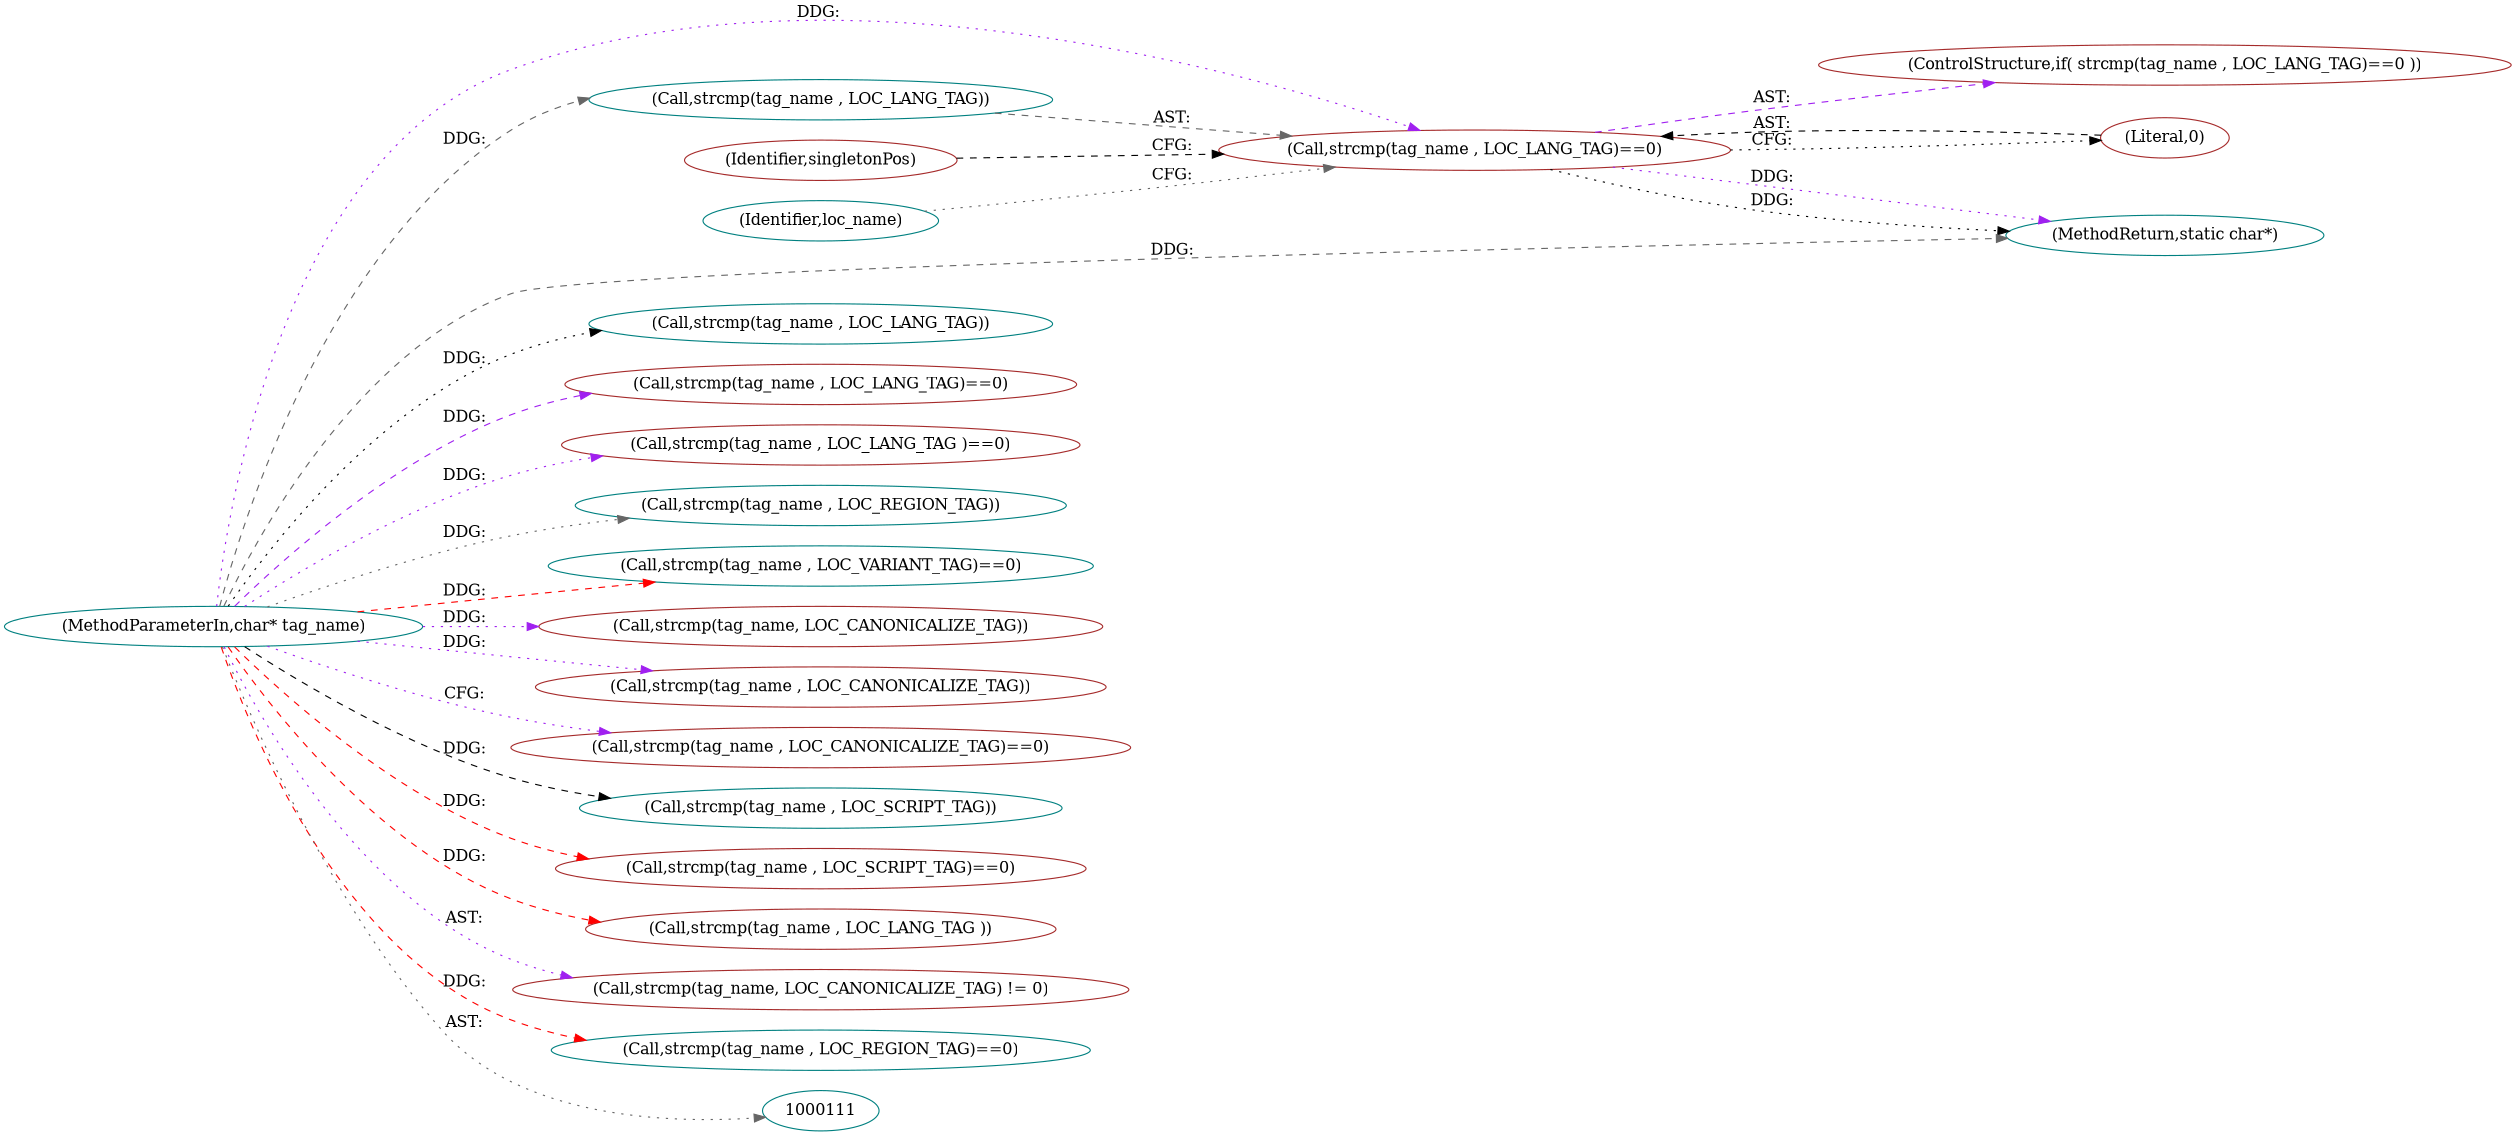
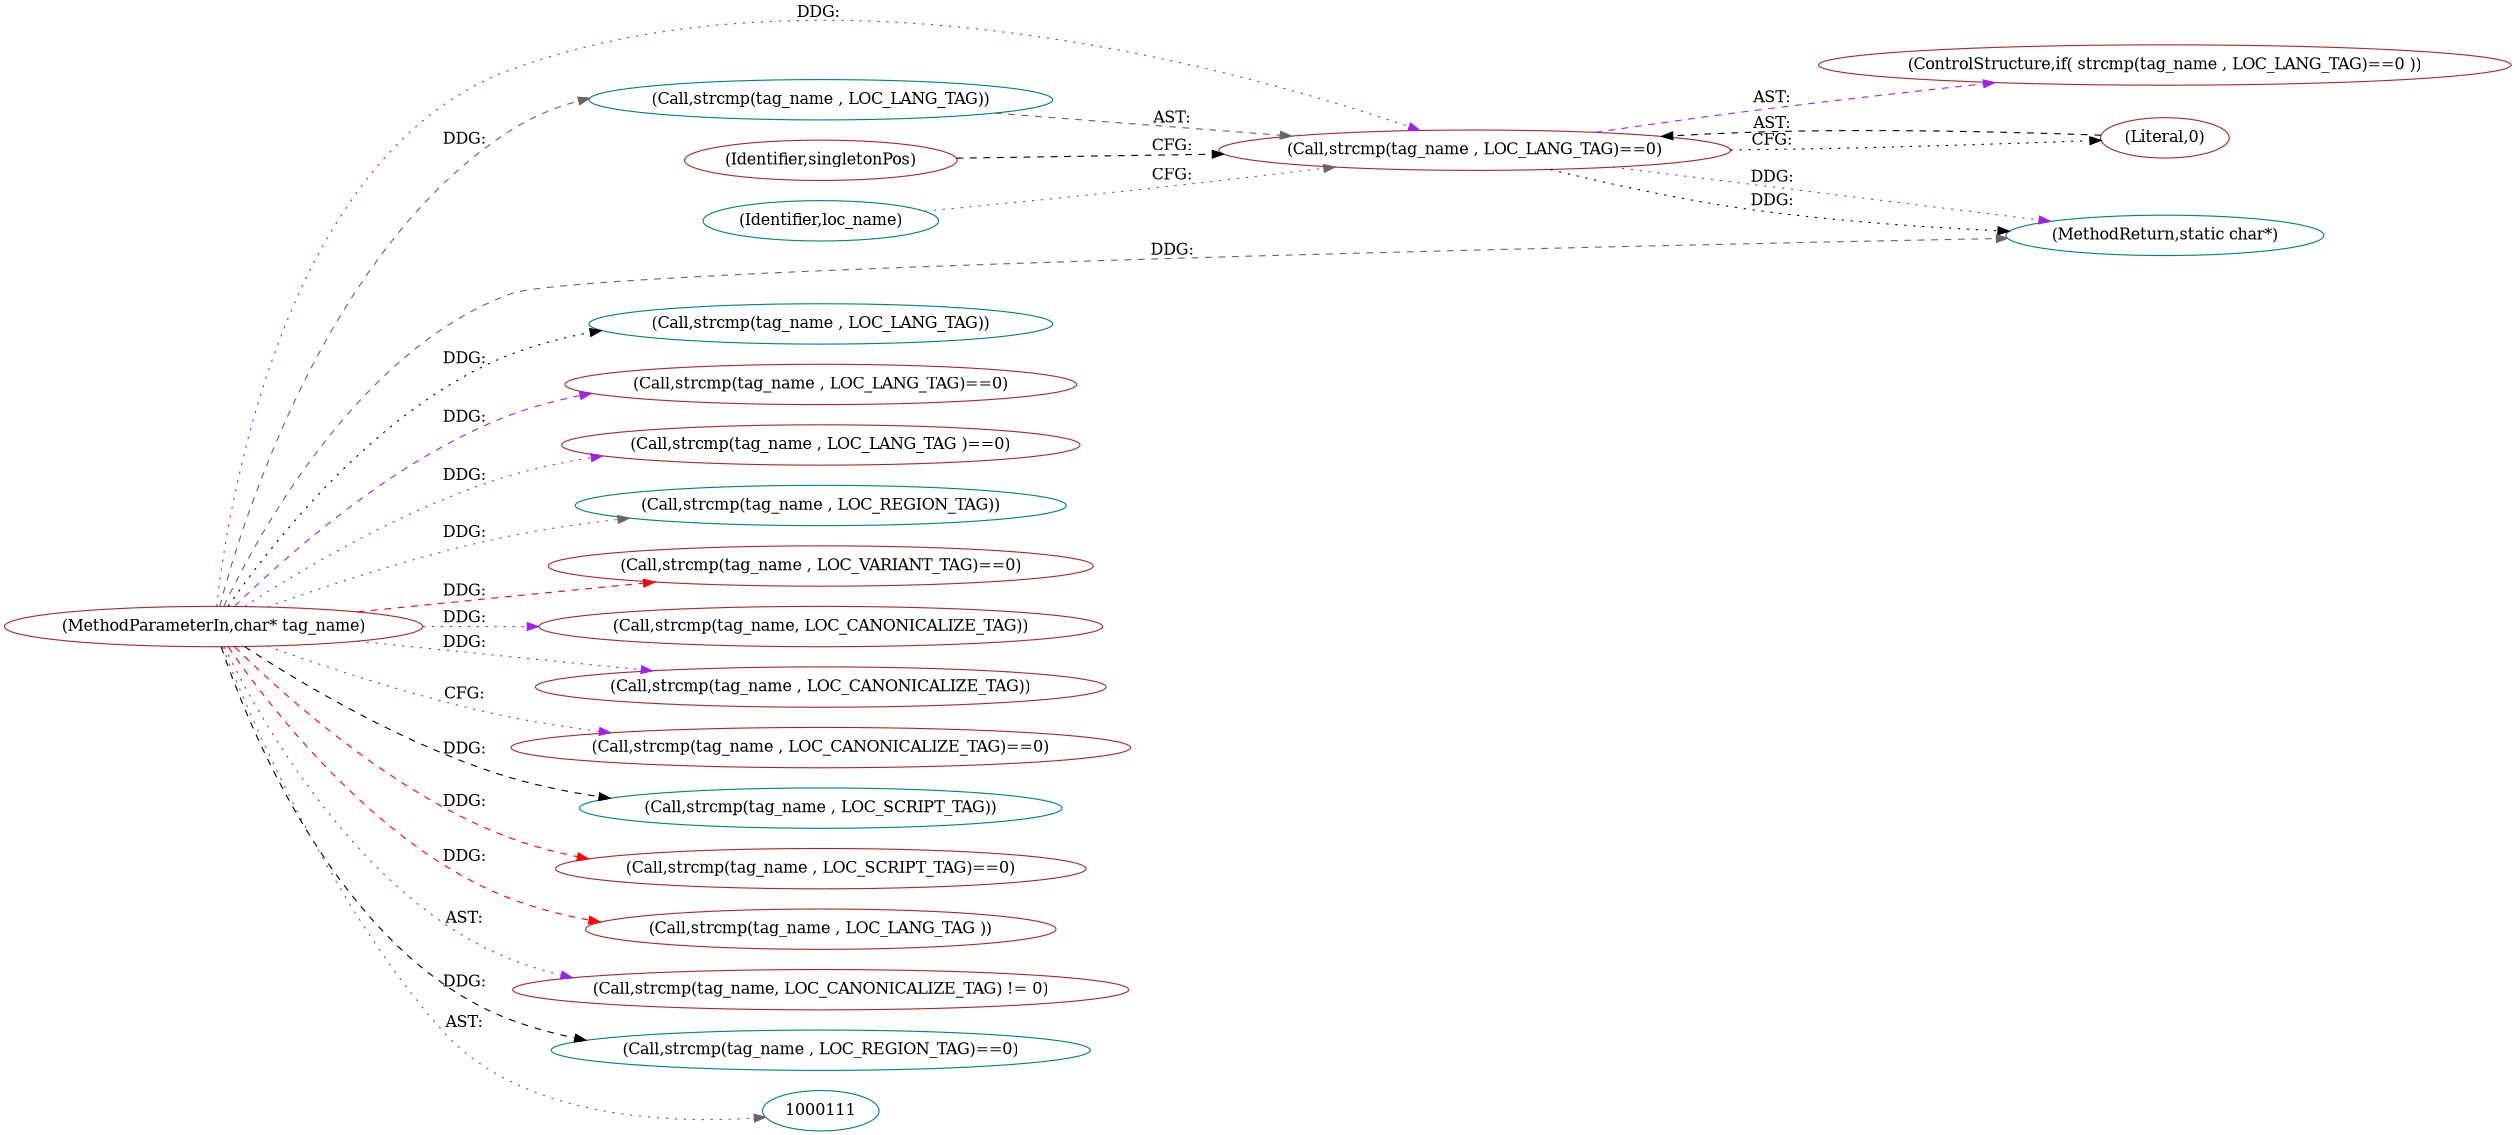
node "(Call,strcmp(tag_name , LOC_VARIANT_TAG)==0)": color teal -> brown
node "(MethodParameterIn,char* tag_name)": color teal -> brown
edge "(MethodParameterIn,char* tag_name)" -> "(Call,strcmp(tag_name , LOC_REGION_TAG)==0)": color red -> black
